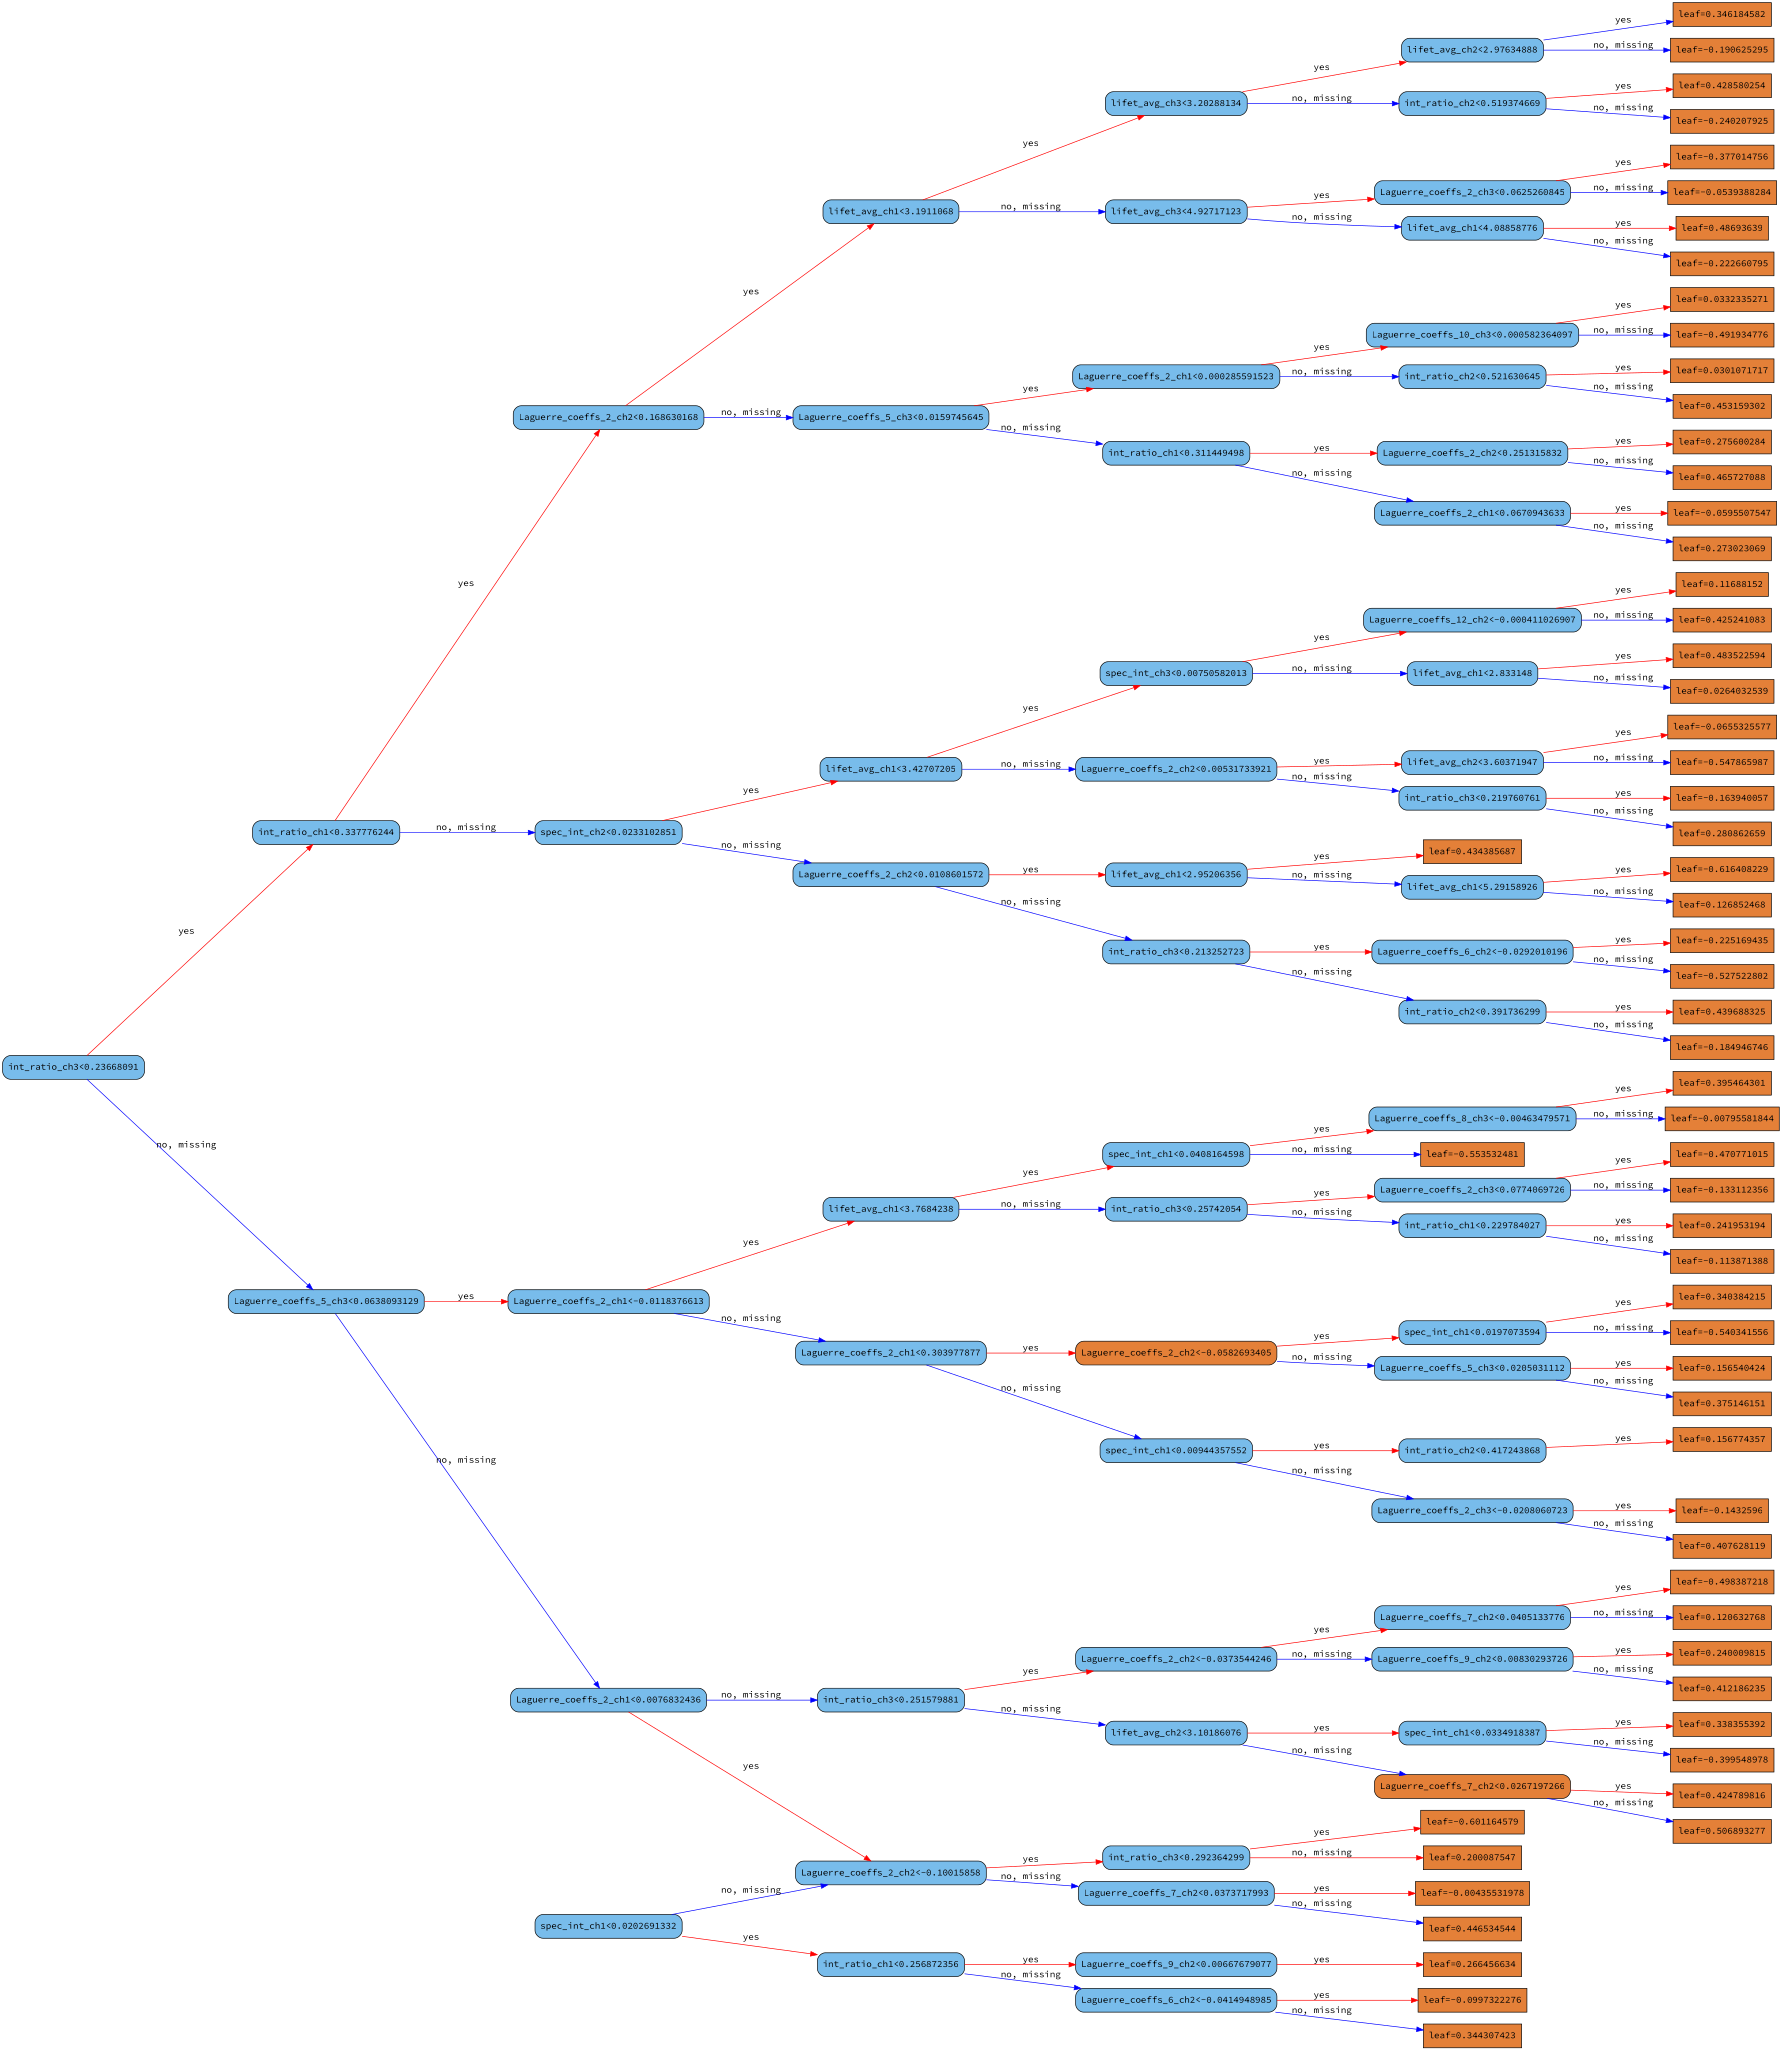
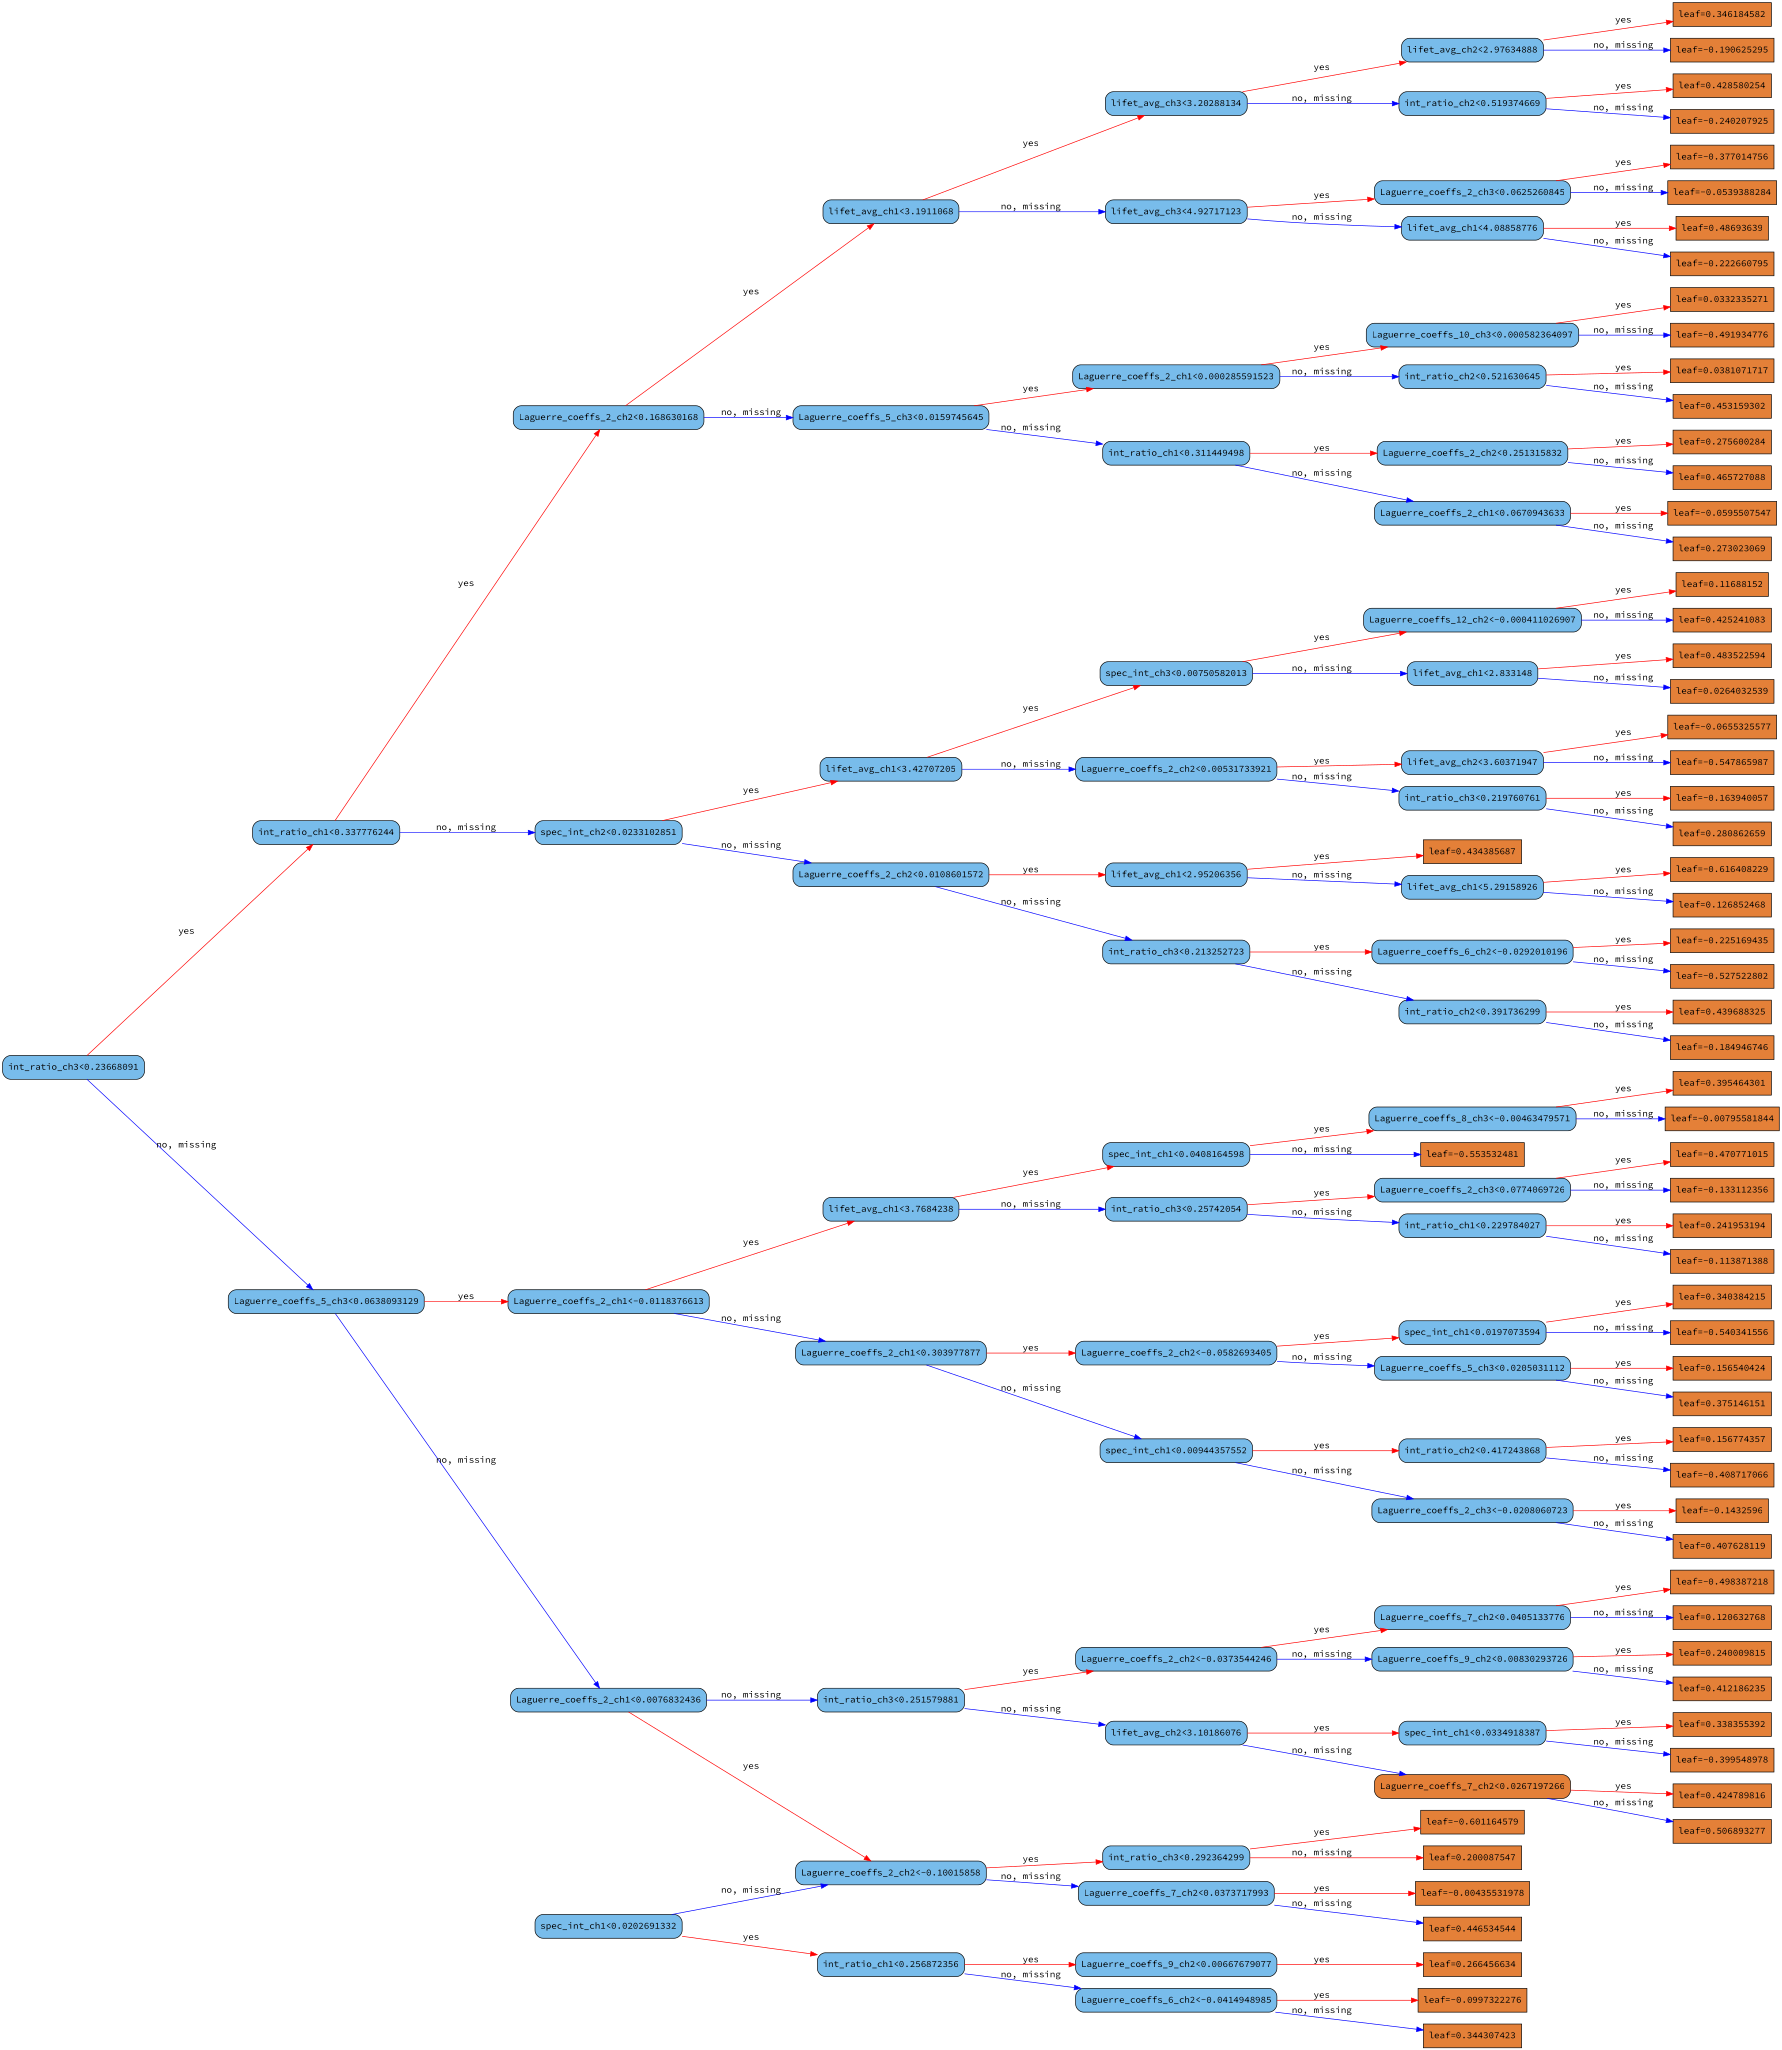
edge "lifet_avg_ch2<2.97634888" -> "leaf=0.346184582": color #0000ff -> #ff0000
node "leaf=0.0301071717": label "leaf=0.0301071717" -> "leaf=0.0381071717"
node "Laguerre_coeffs_2_ch2<-0.0582693405": fillcolor #e48038 -> #78bceb
node "leaf=-0.408717066": added
